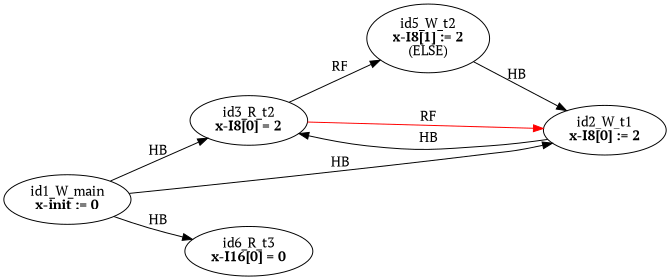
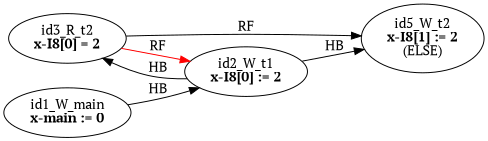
edge "id5_W_t2" -> "id2_W_t1": reversed
edge "id1_W_main" -> "id3_R_t2": removed, label "HB"
node "id1_W_main": text "x-init := 0" -> "x-main := 0"
node "id6_R_t3": removed
